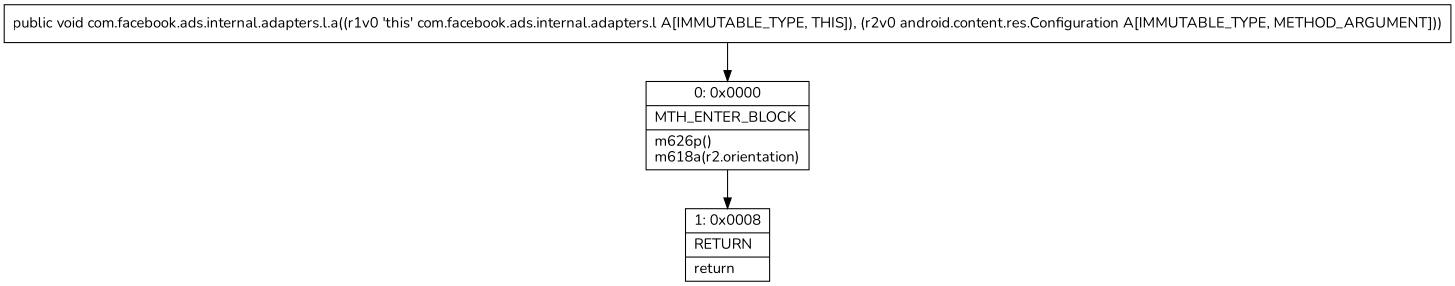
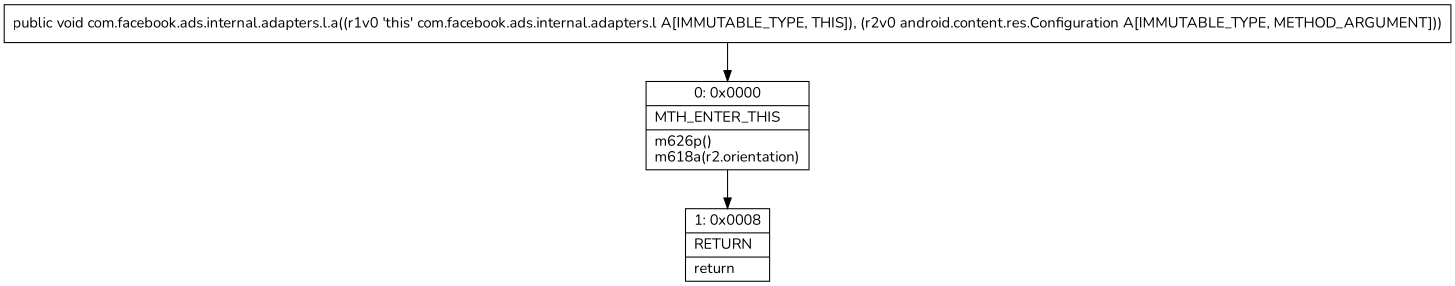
node "0: 0x0000": text "MTH_ENTER_BLOCK" -> "MTH_ENTER_THIS"
